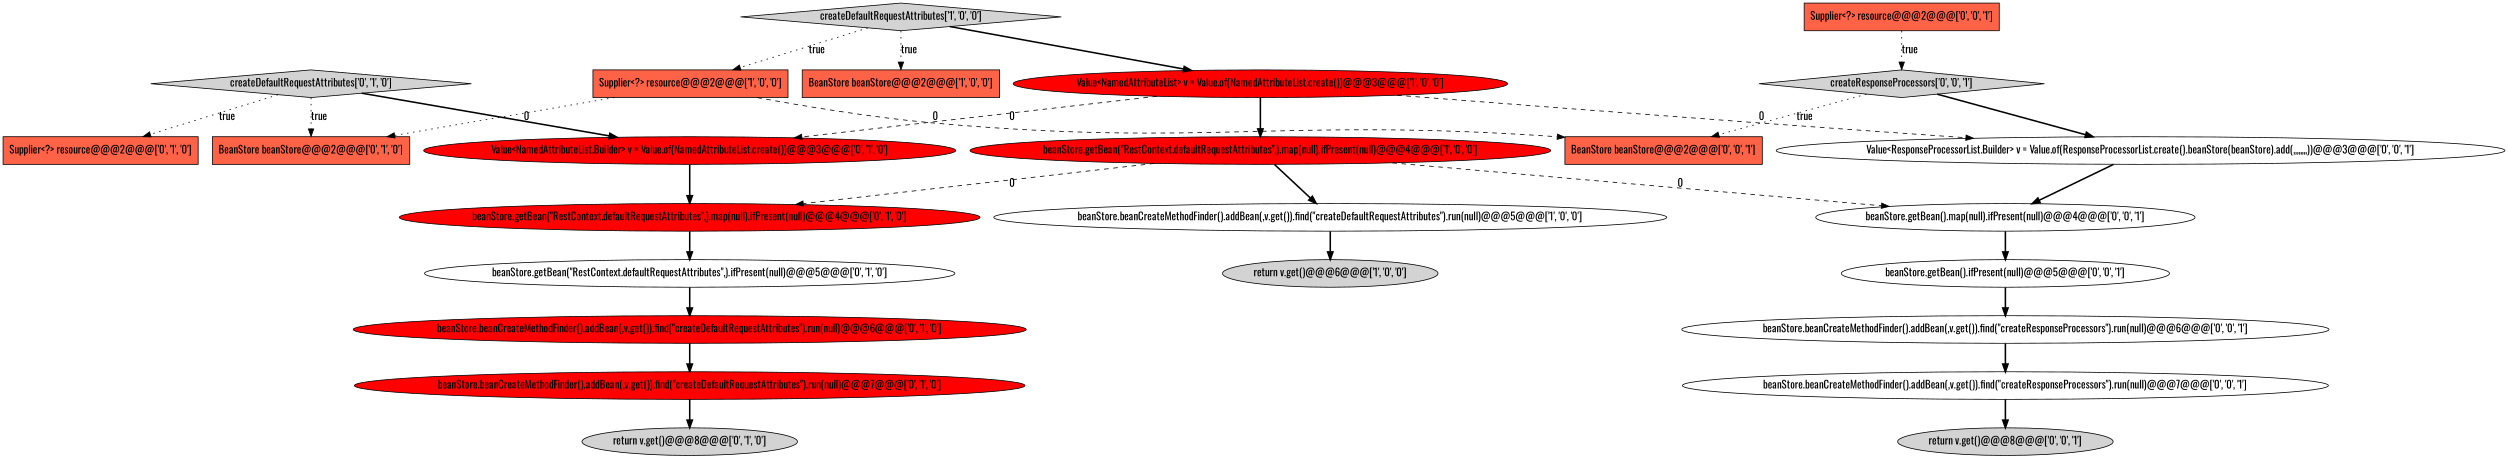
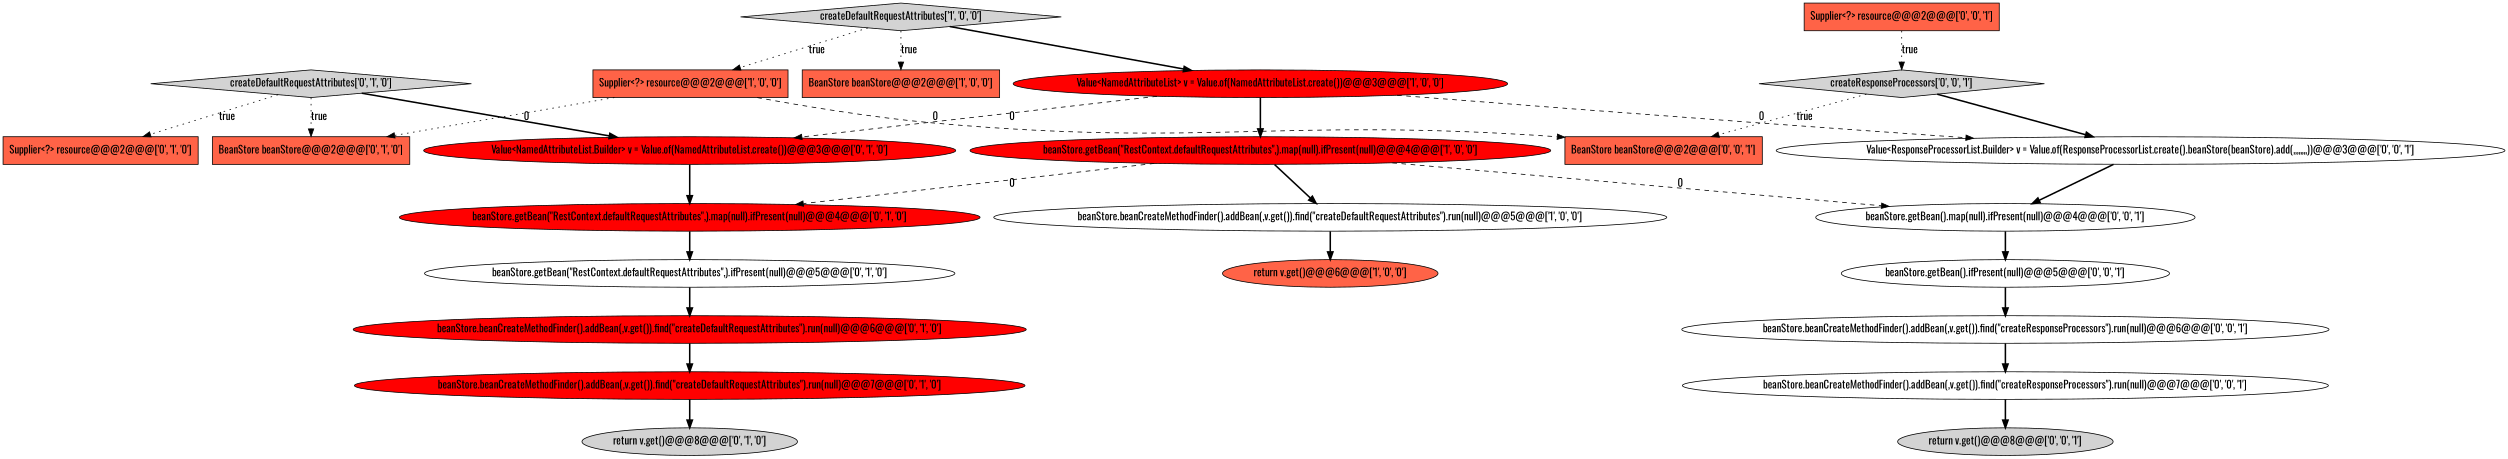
node "return v.get()@@@6@@@['1', '0', '0']": fillcolor lightgray -> tomato
